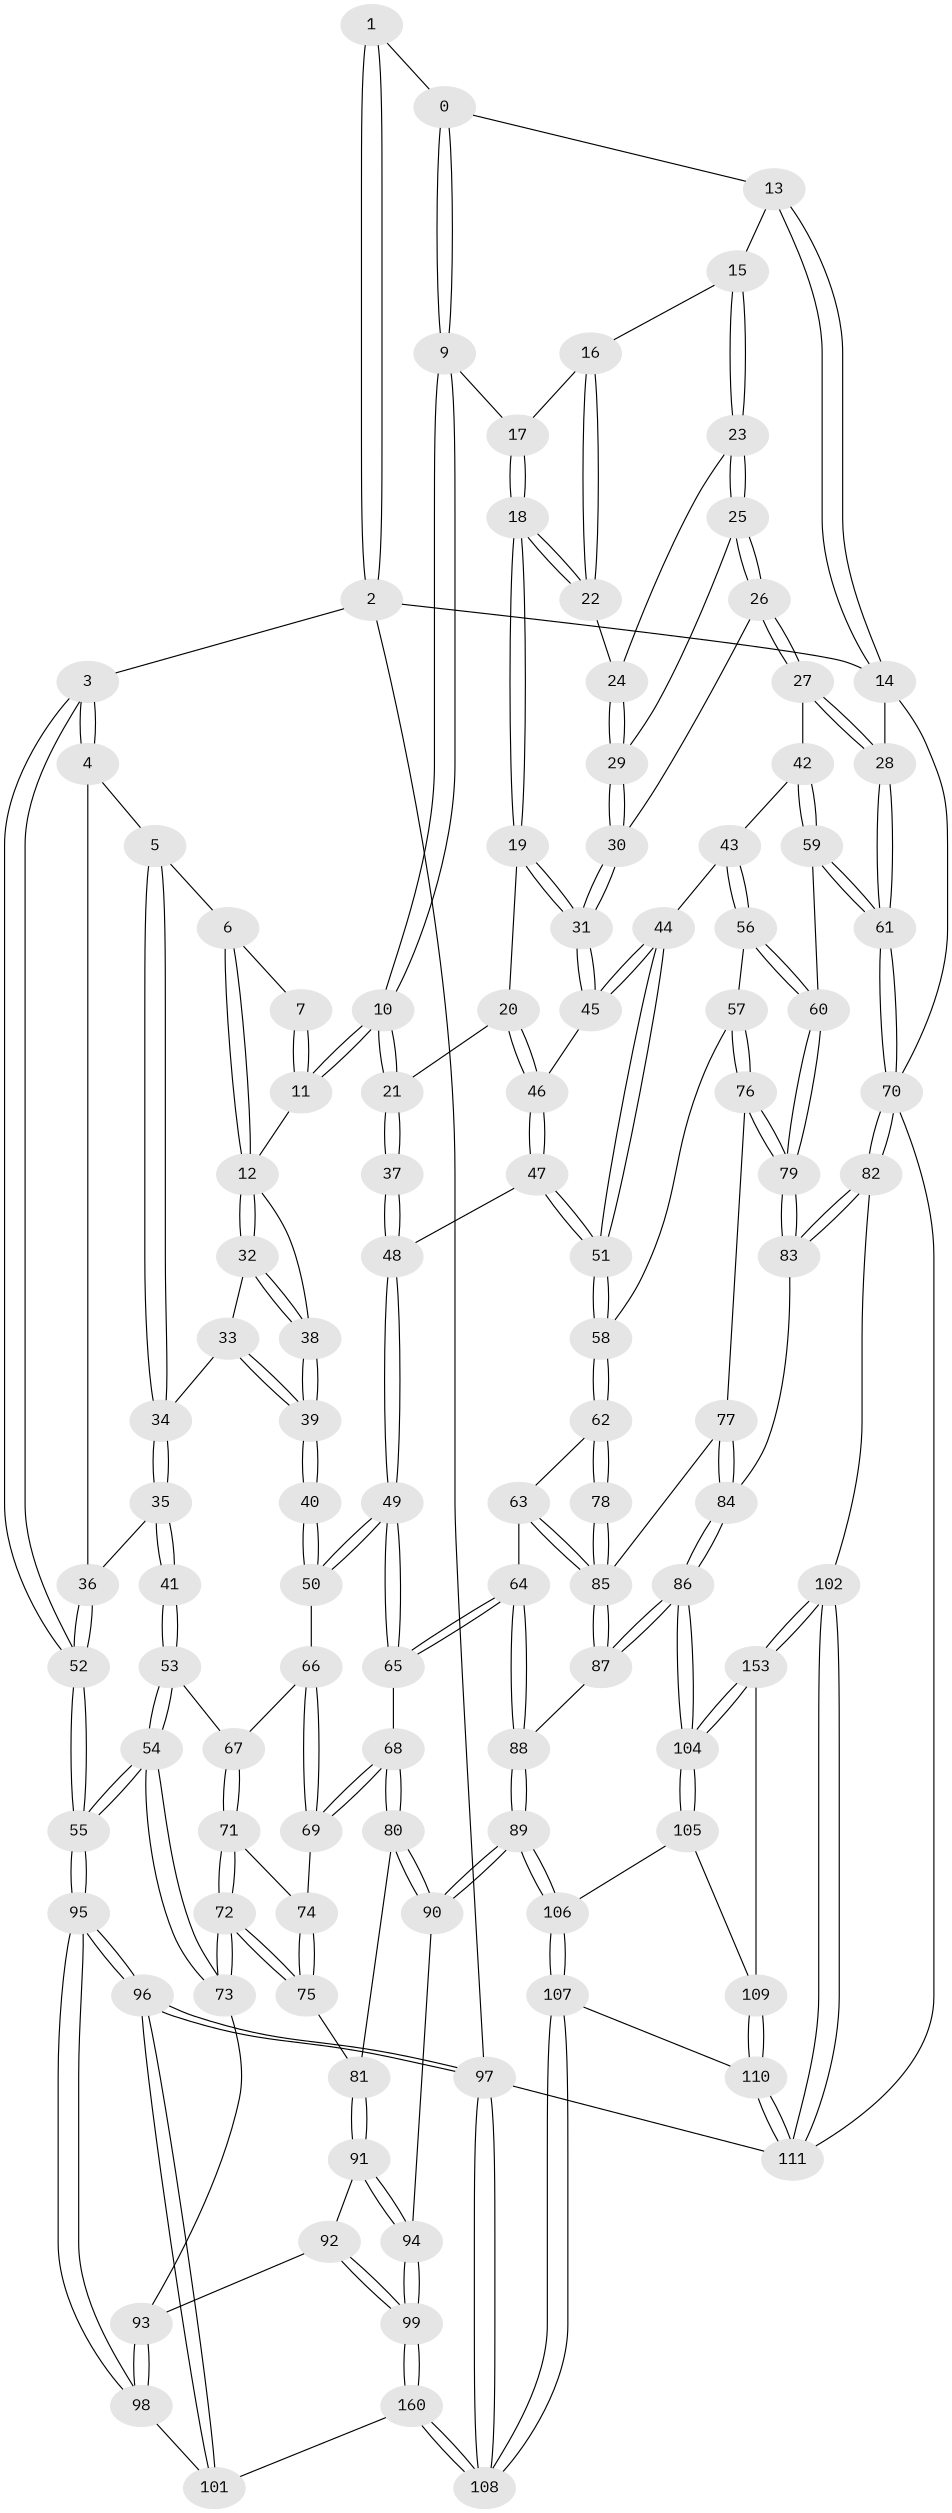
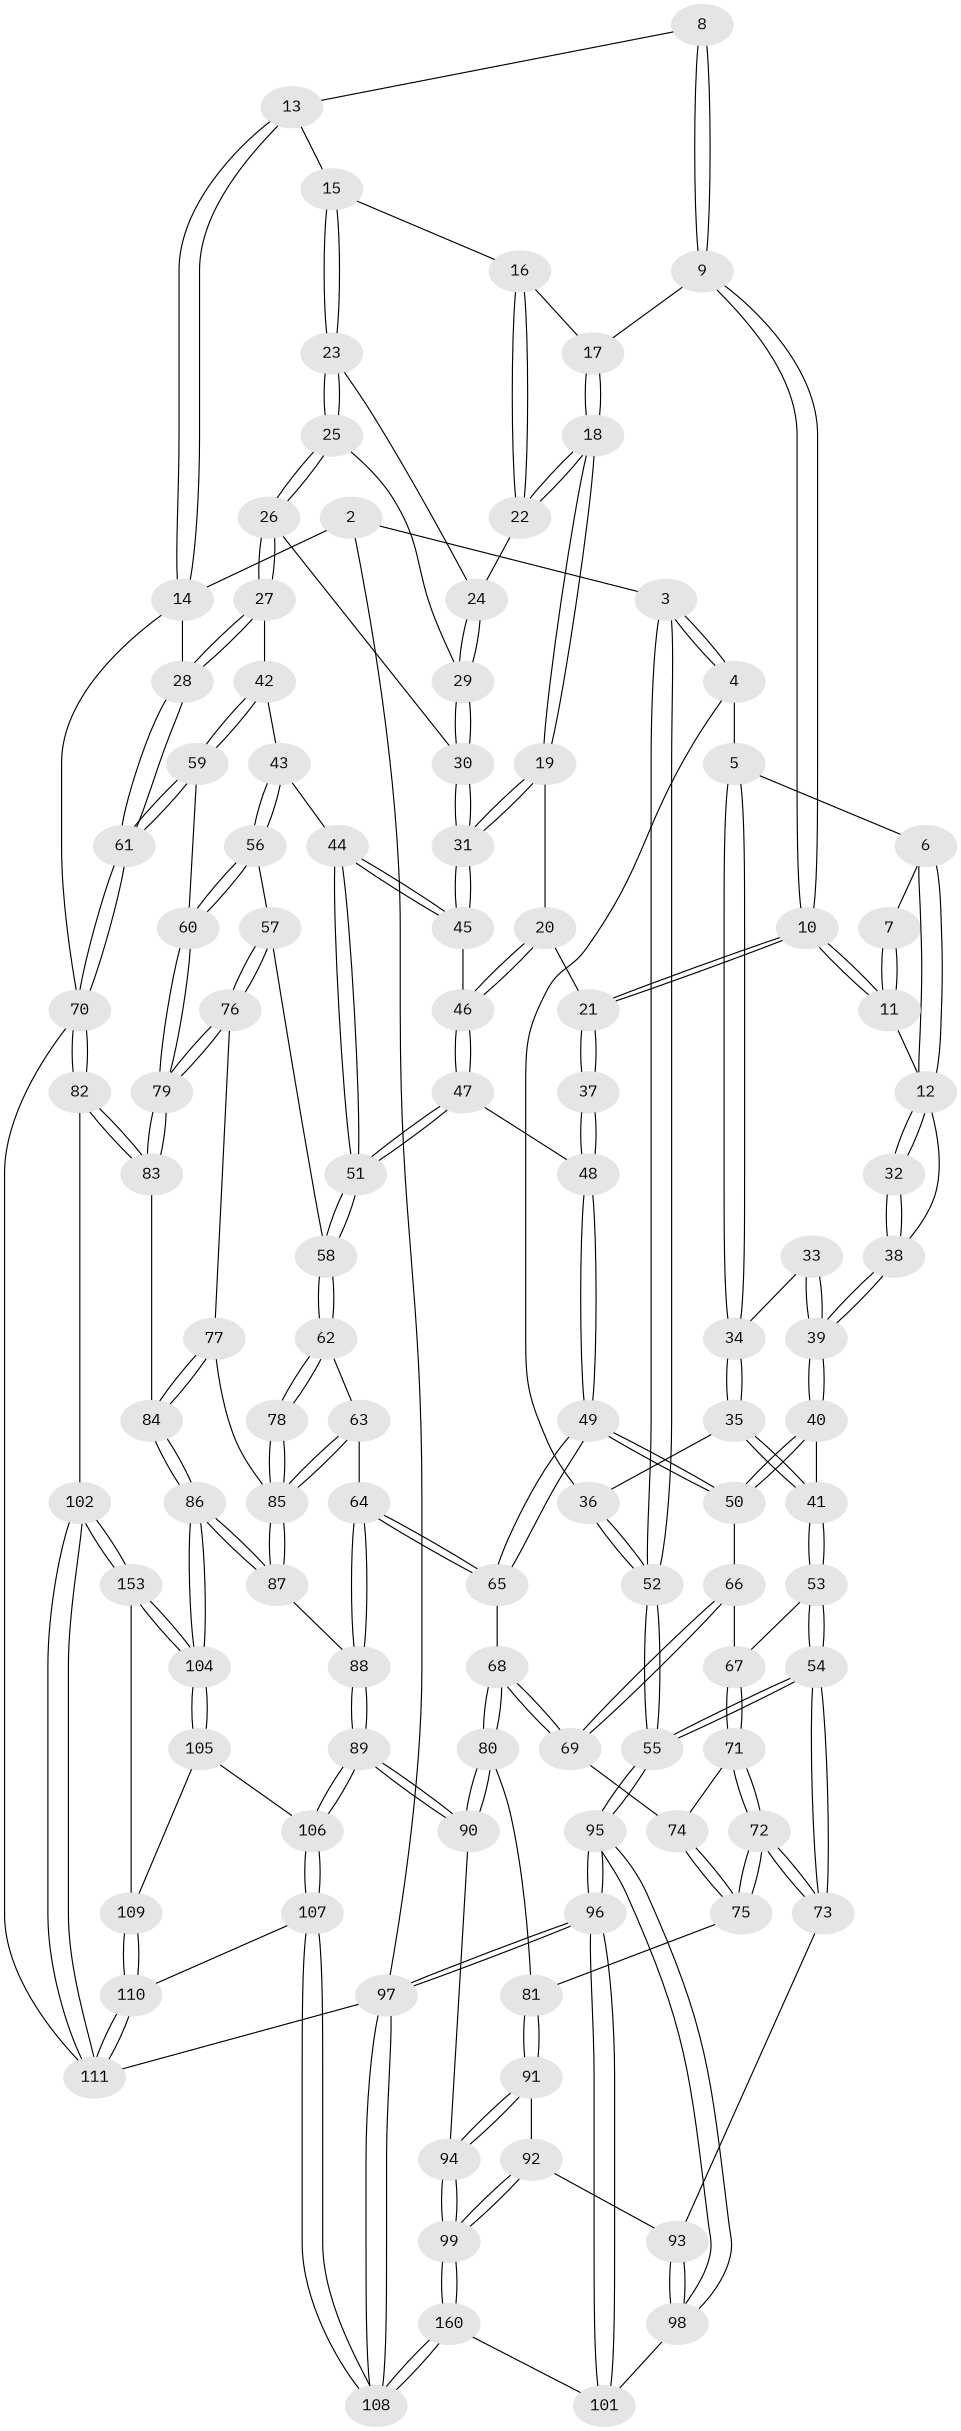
node "1": removed
node "0": label "0" -> "8"
edge "32" -- "33": removed
edge "40" -- "41": added
